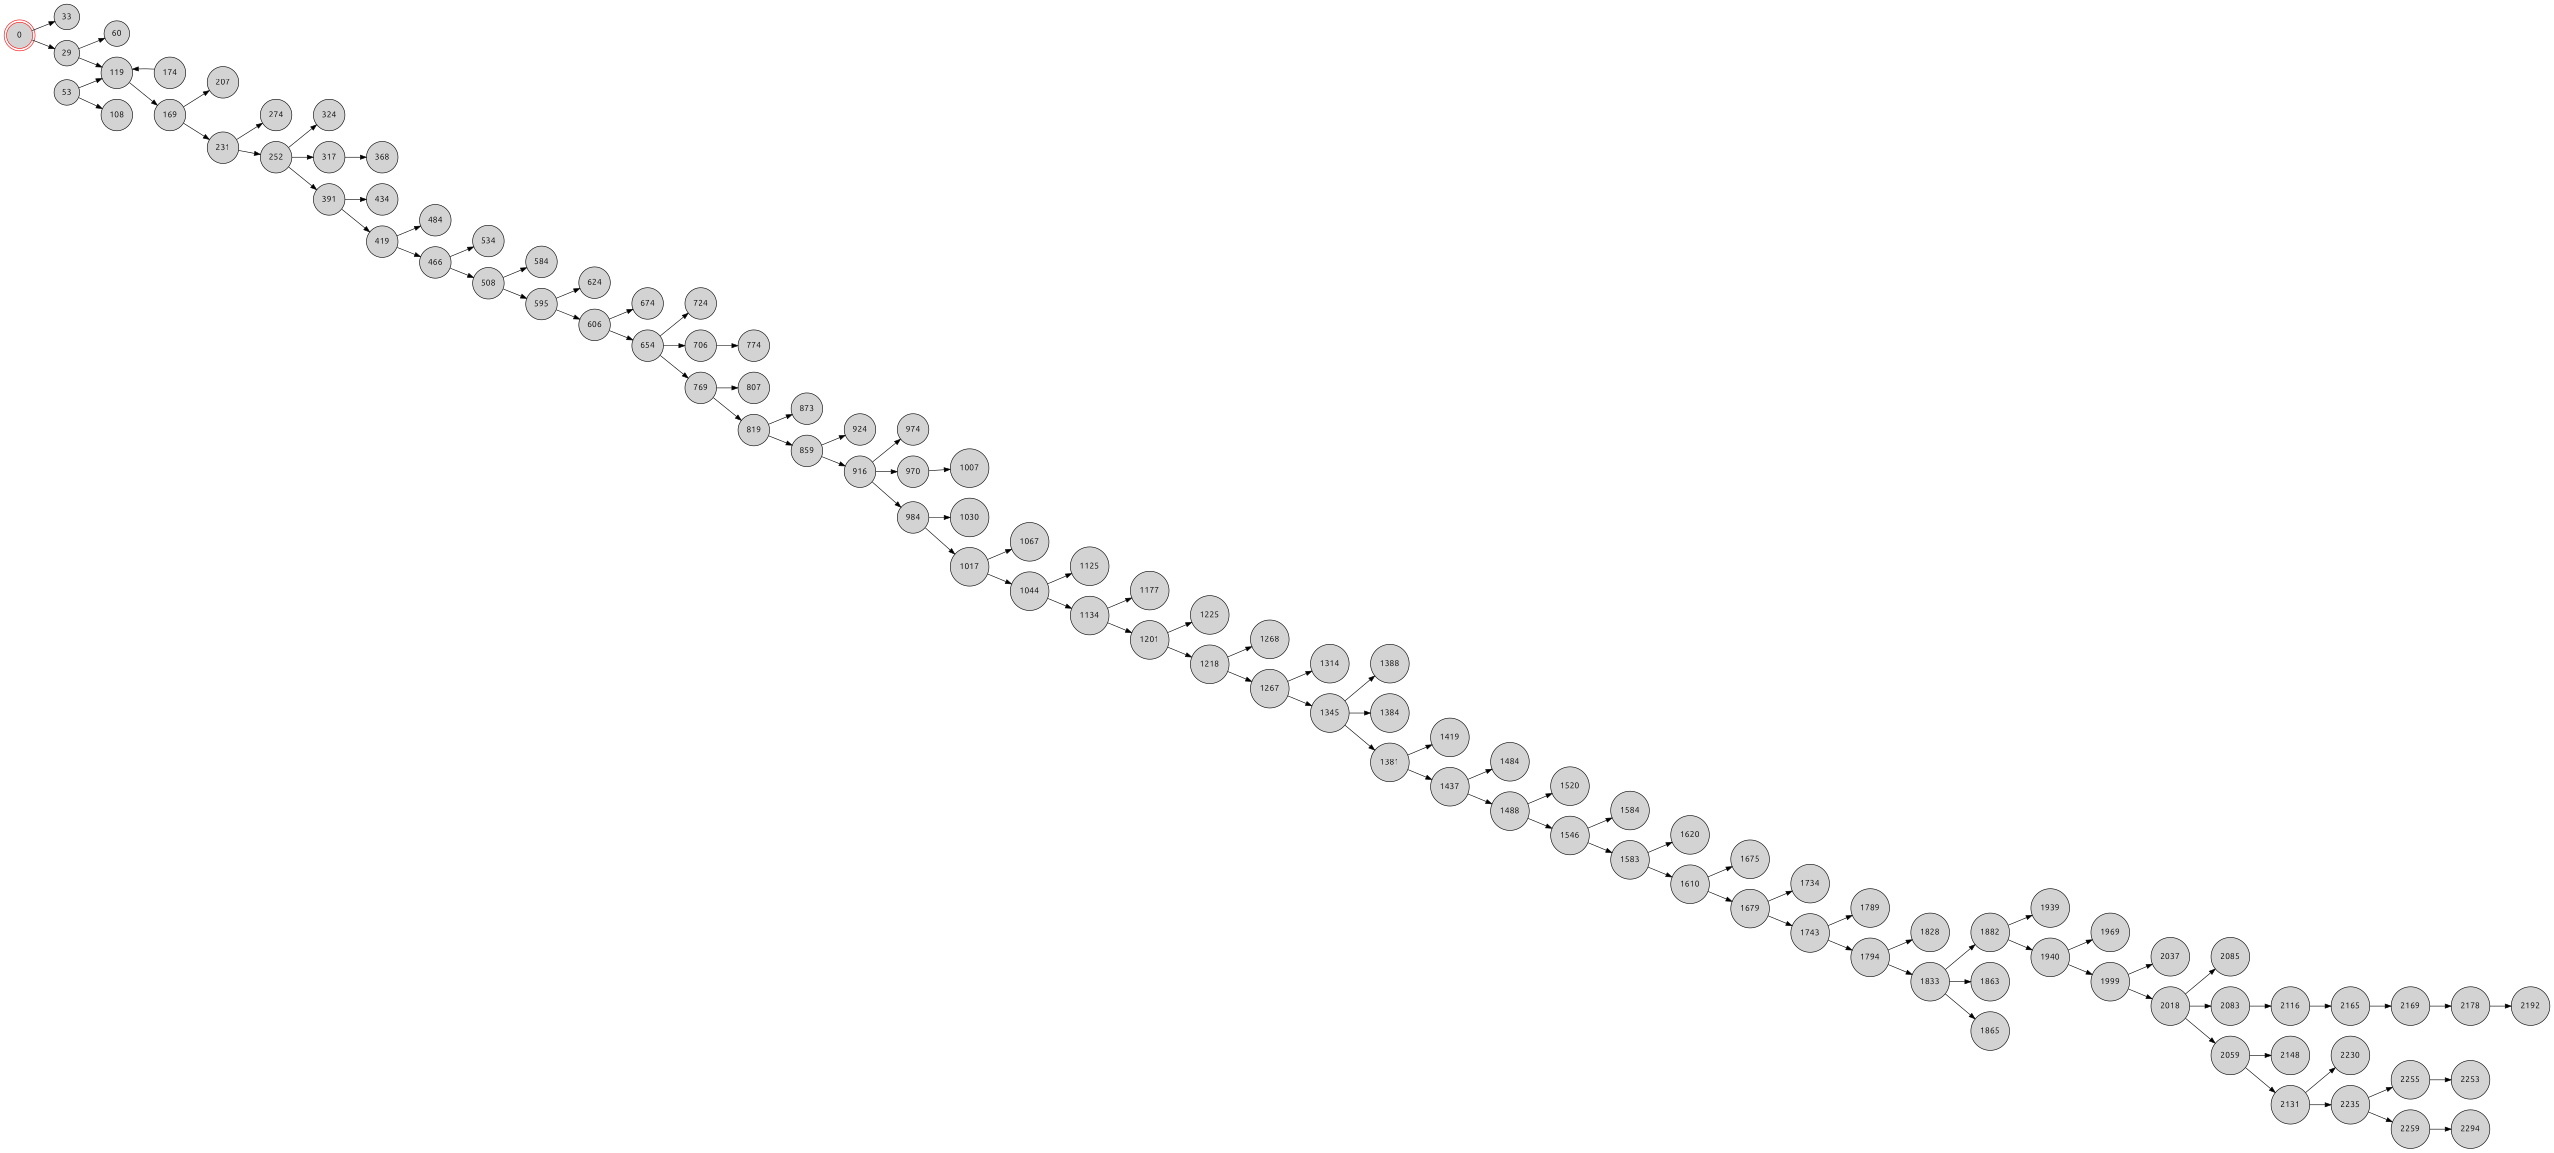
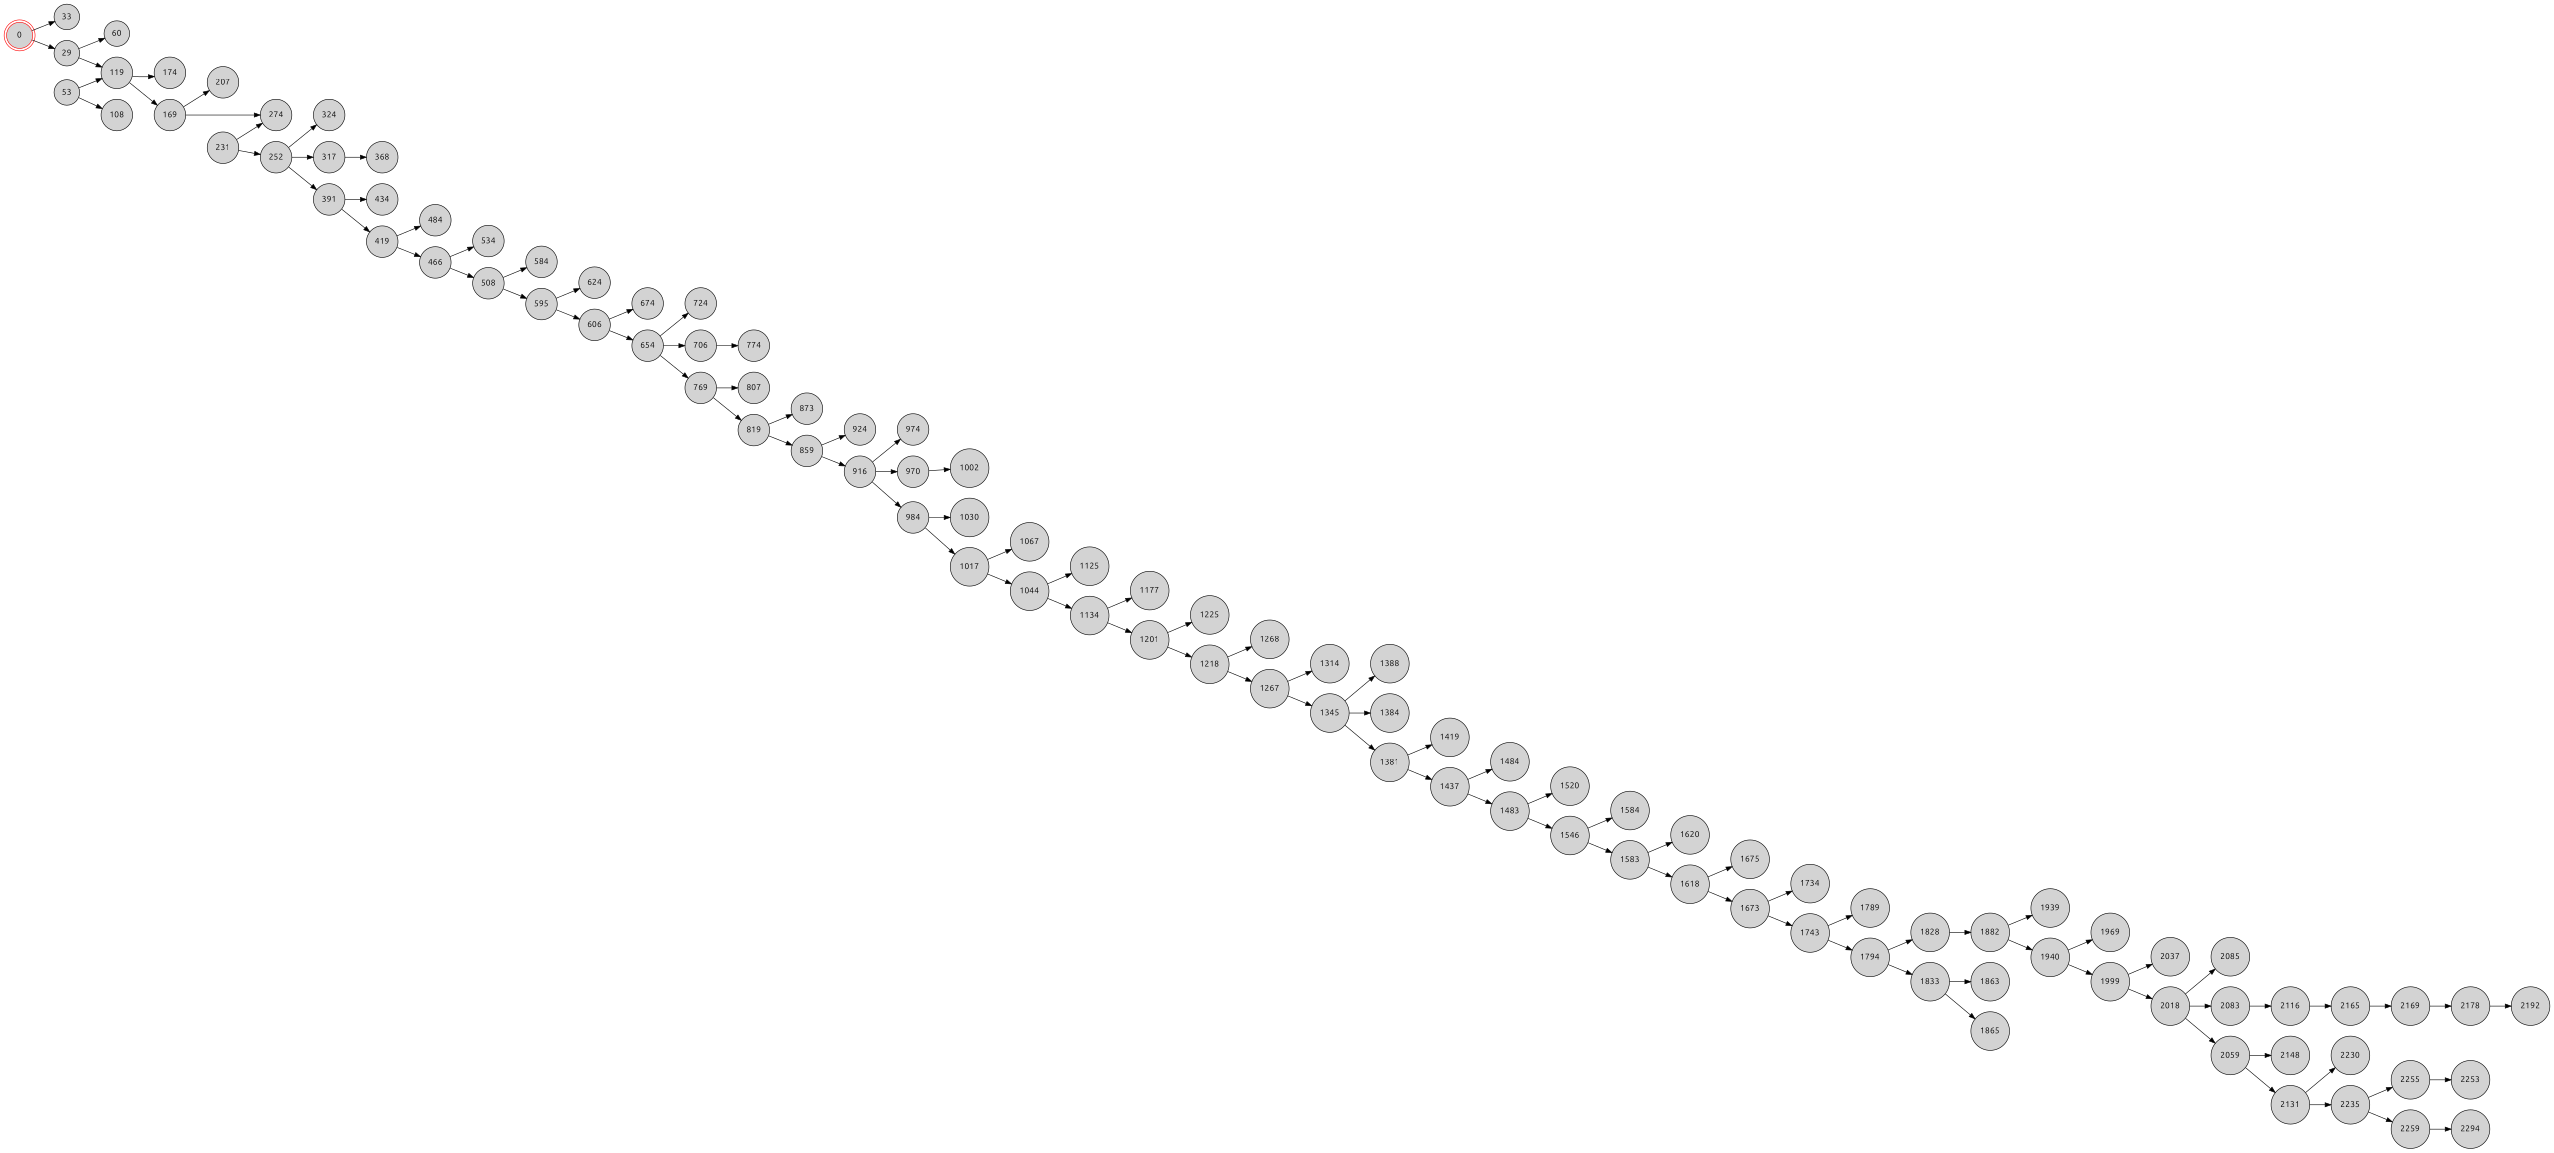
edge "174" -> "119": reversed
edge "169" -> "231": now "169" -> "274"
node "1007": label "1007" -> "1002"
node "1488": label "1488" -> "1483"
node "1610": label "1610" -> "1618"
node "1679": label "1679" -> "1673"
edge "1833" -> "1882": now "1828" -> "1882"
